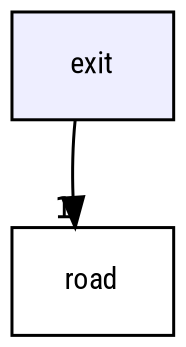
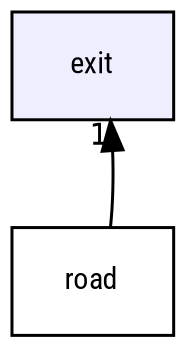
edge "exit" -> "road": reversed
